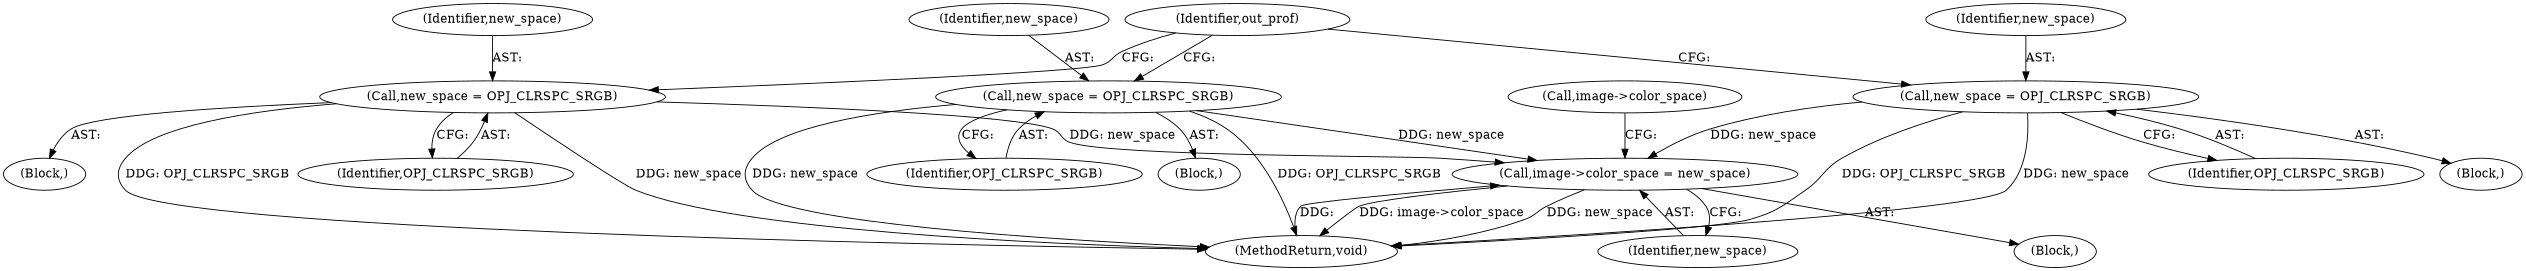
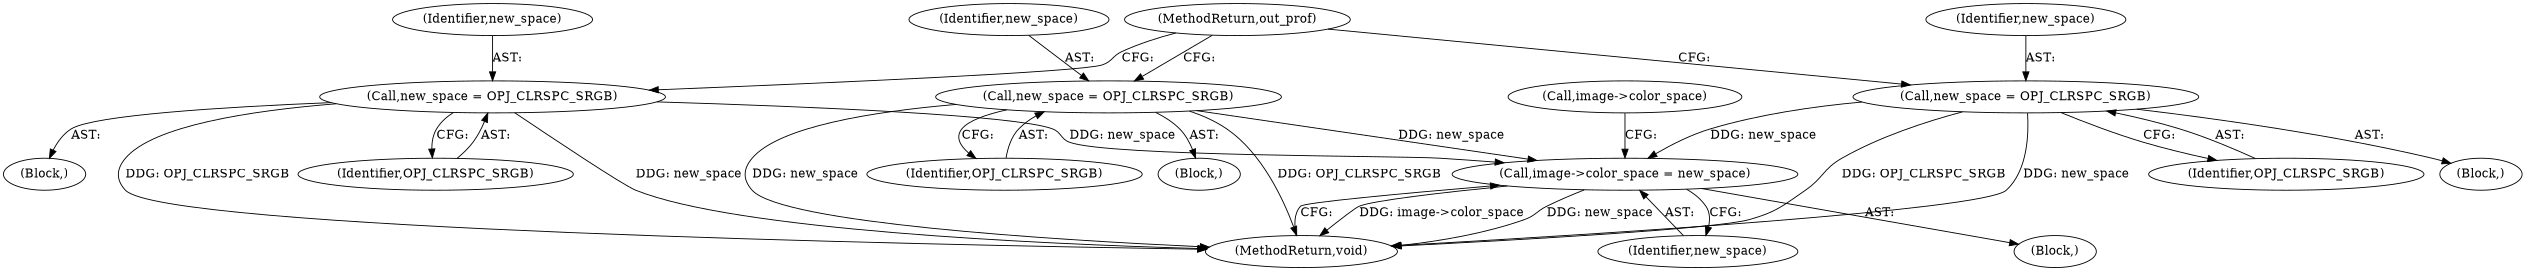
node "(Identifier,out_prof)": label "(Identifier,out_prof)" -> "(MethodReturn,out_prof)"
edge "(MethodReturn,void)" -> "(Call,image->color_space = new_space)": label "DDG: " -> "CFG: "
